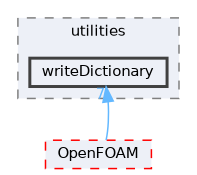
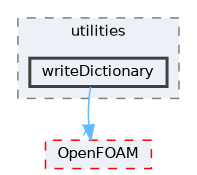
edge "OpenFOAM" -> "writeDictionary": reversed
